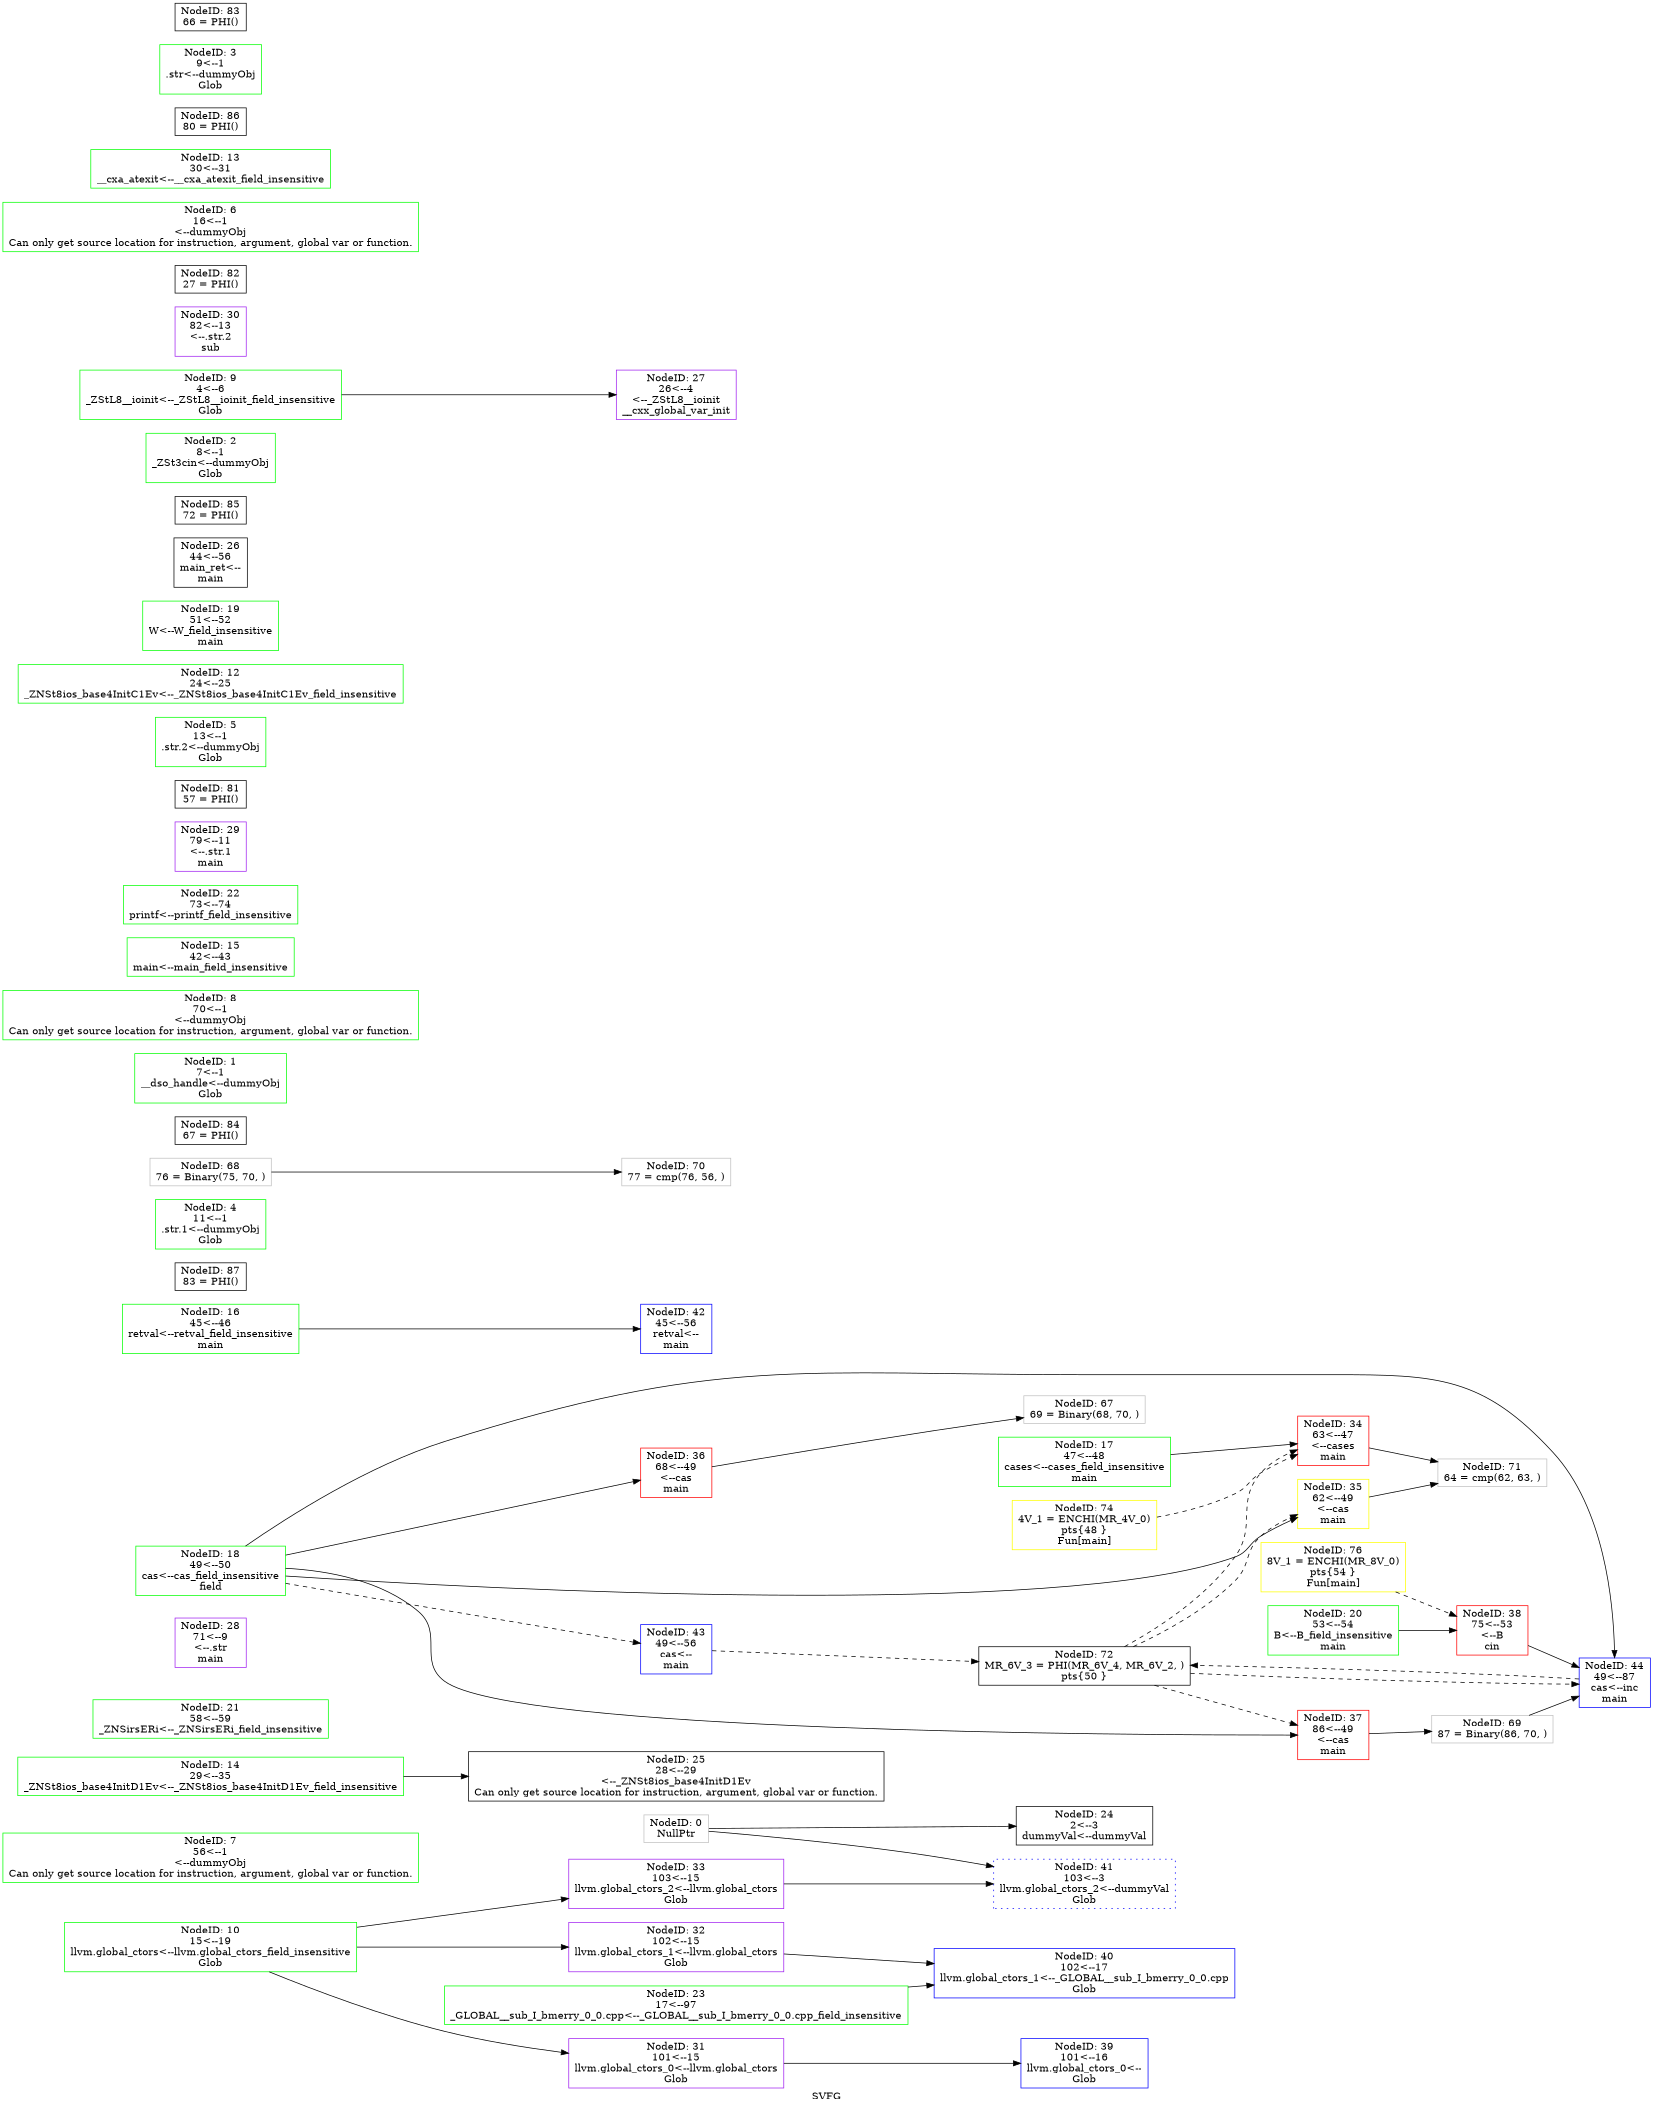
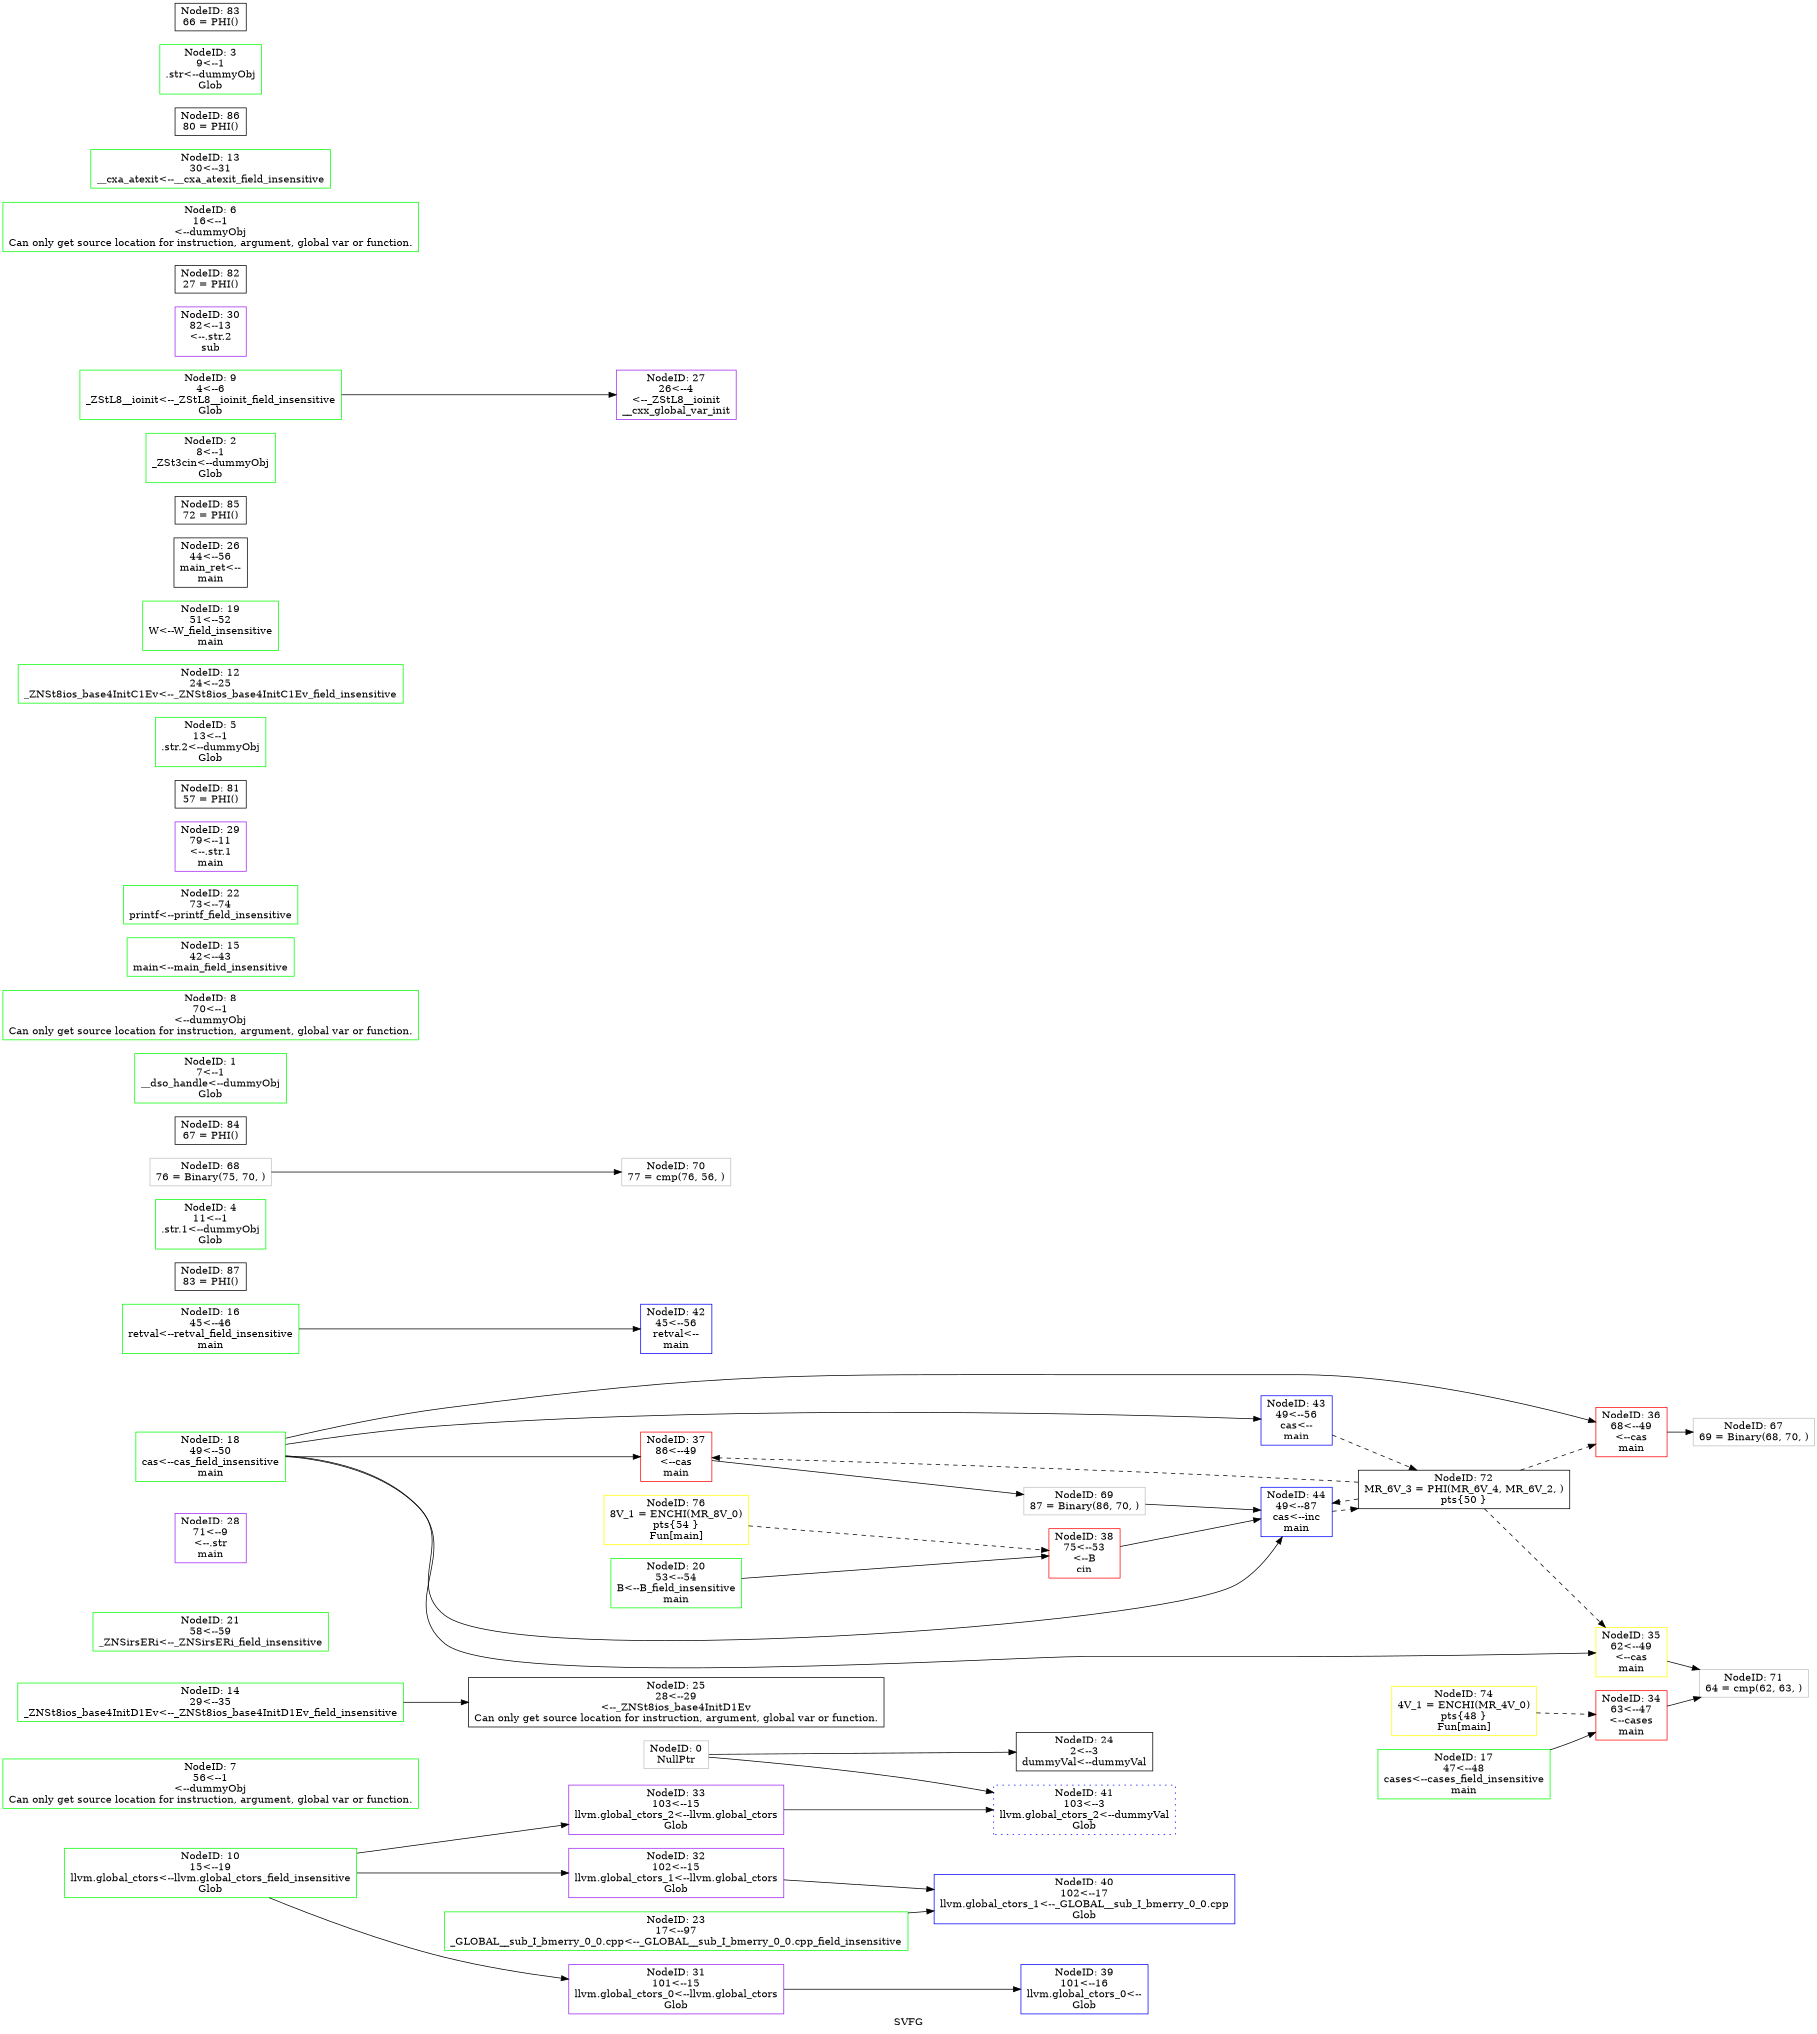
edge "NodeID: 72" -> "NodeID: 34": now "NodeID: 72" -> "NodeID: 36"
node "NodeID: 18": text "field" -> "main"
edge "NodeID: 18" -> "NodeID: 43": style dashed -> solid
